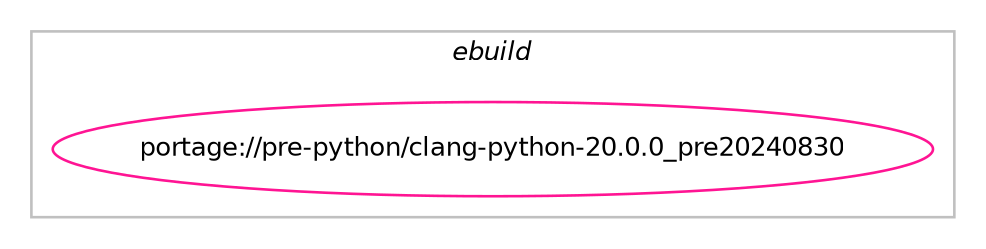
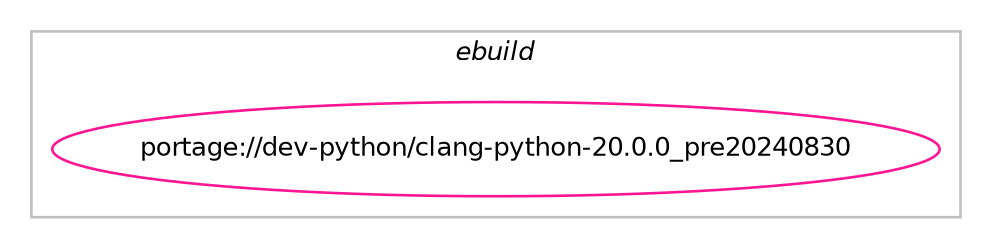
node "portage://pre-python/clang-python-20.0.0_pre20240830": label "portage://pre-python/clang-python-20.0.0_pre20240830" -> "portage://dev-python/clang-python-20.0.0_pre20240830"
